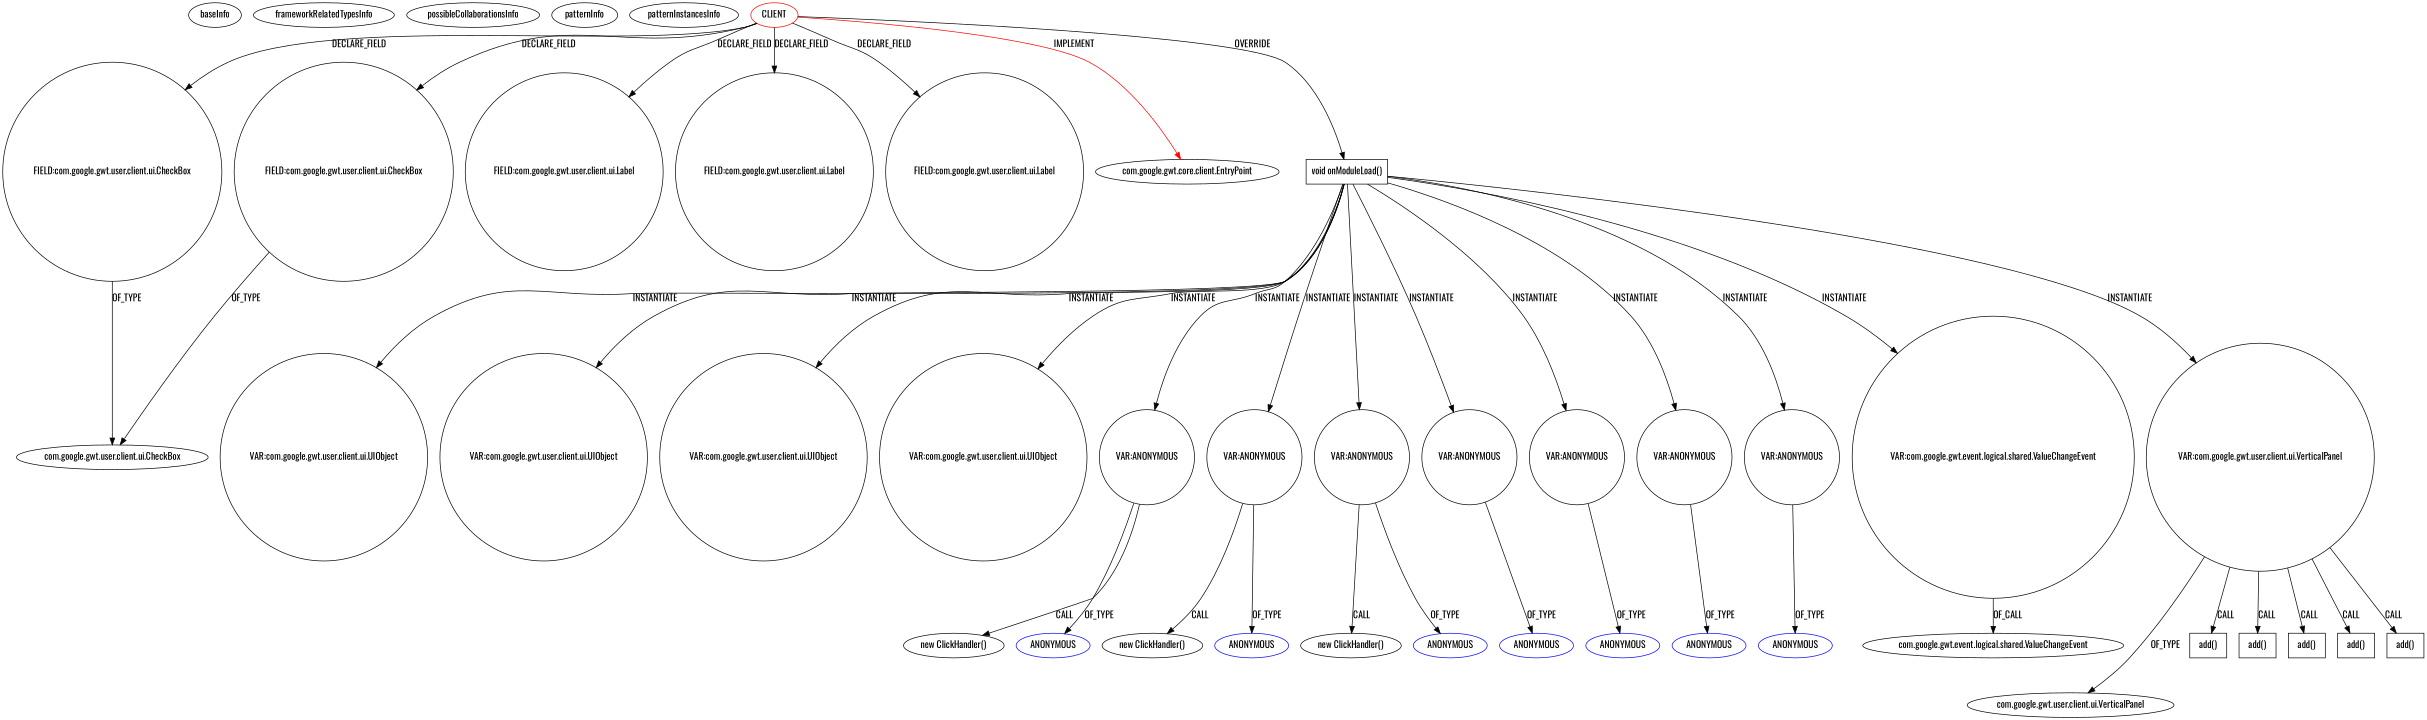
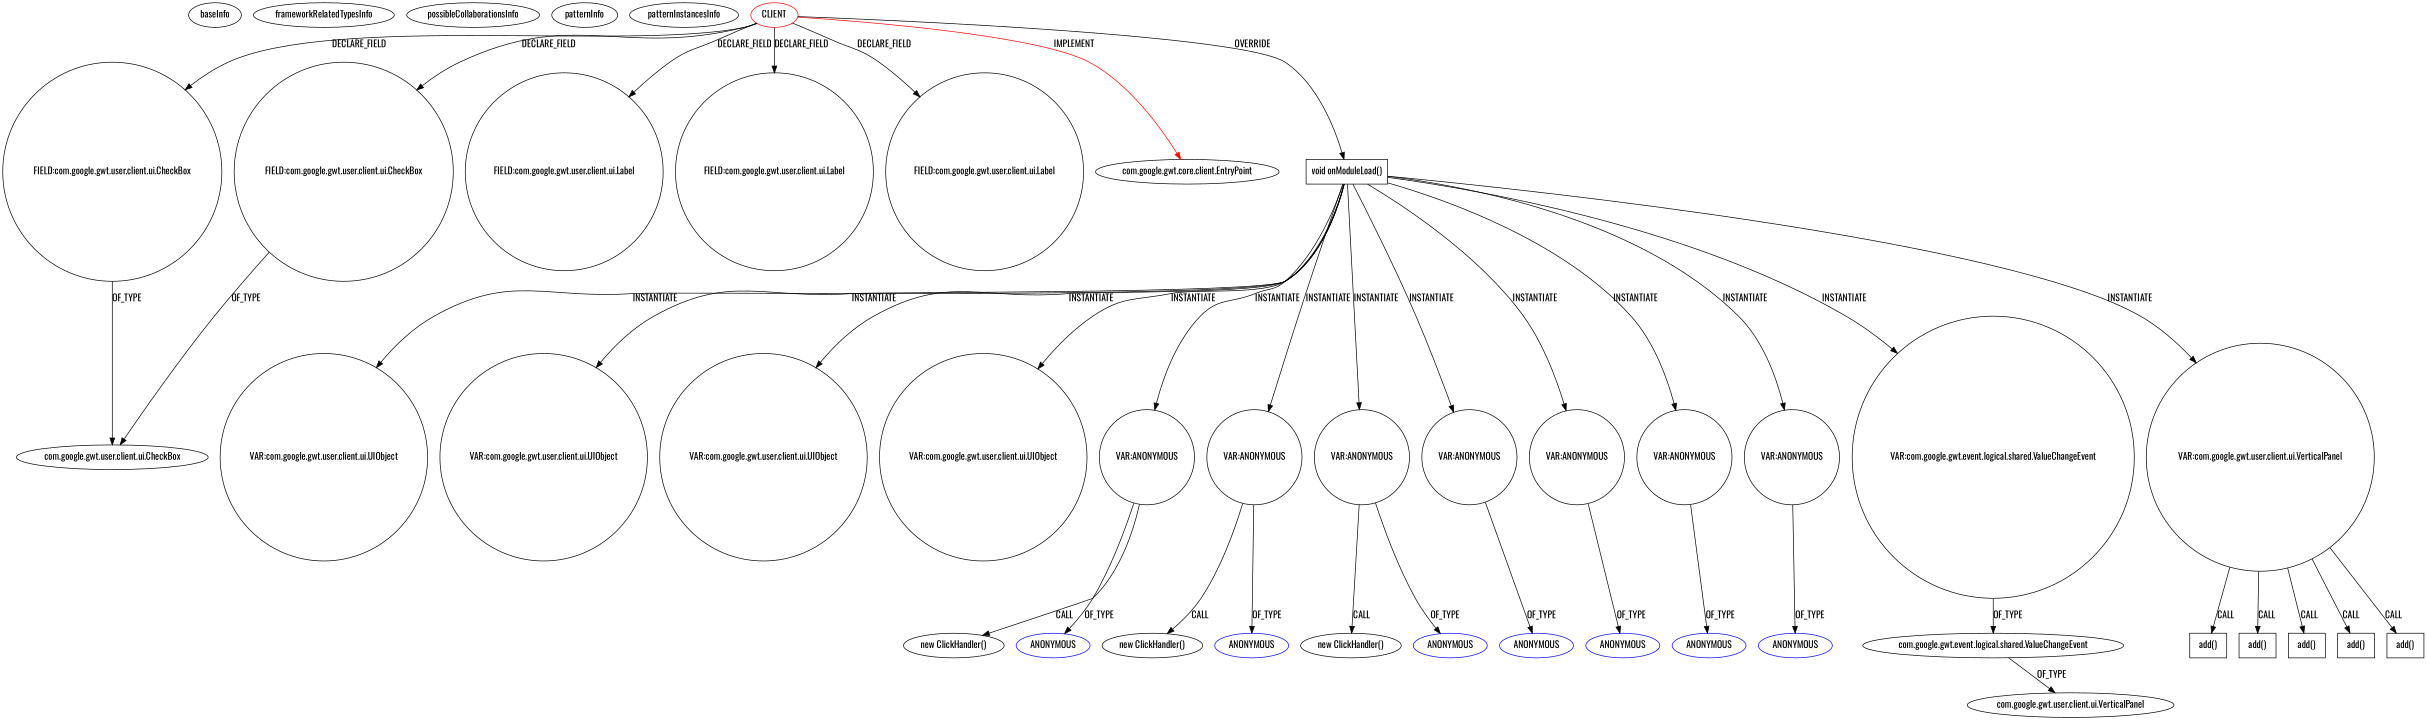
edge "VAR:com.google.gwt.event.logical.shared.ValueChangeEvent" -> "com.google.gwt.event.logical.shared.ValueChangeEvent": label "OF_CALL" -> "OF_TYPE"
edge "VAR:com.google.gwt.user.client.ui.VerticalPanel" -> "com.google.gwt.user.client.ui.VerticalPanel": now "com.google.gwt.event.logical.shared.ValueChangeEvent" -> "com.google.gwt.user.client.ui.VerticalPanel"
